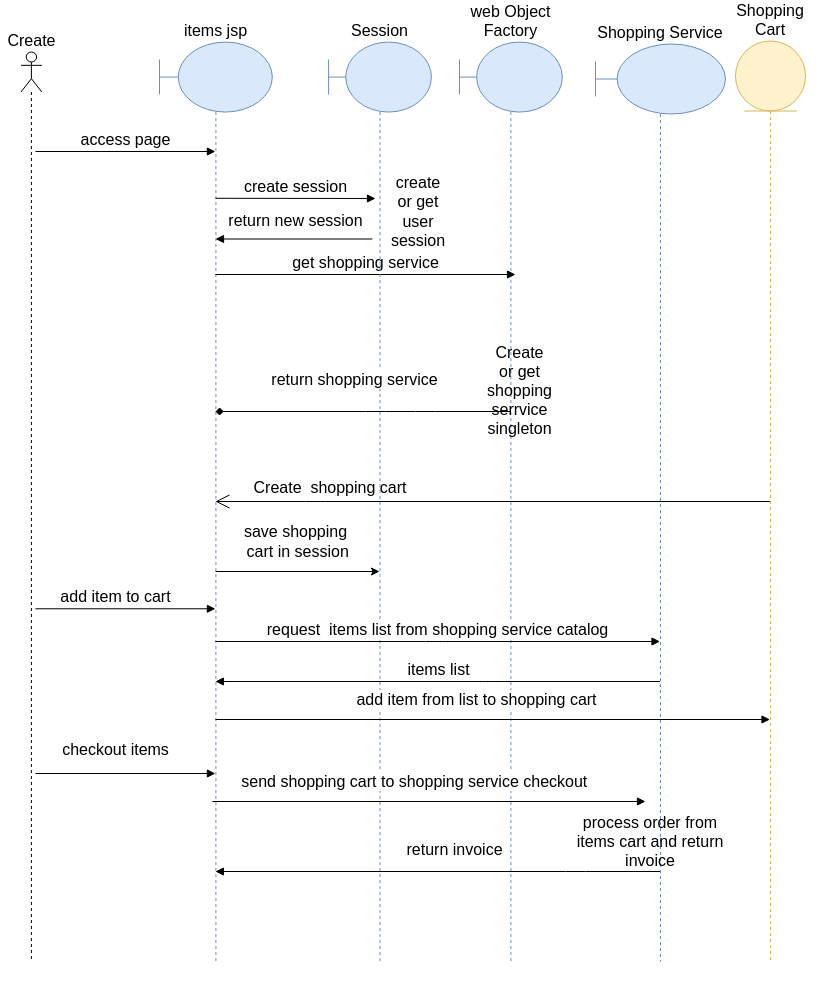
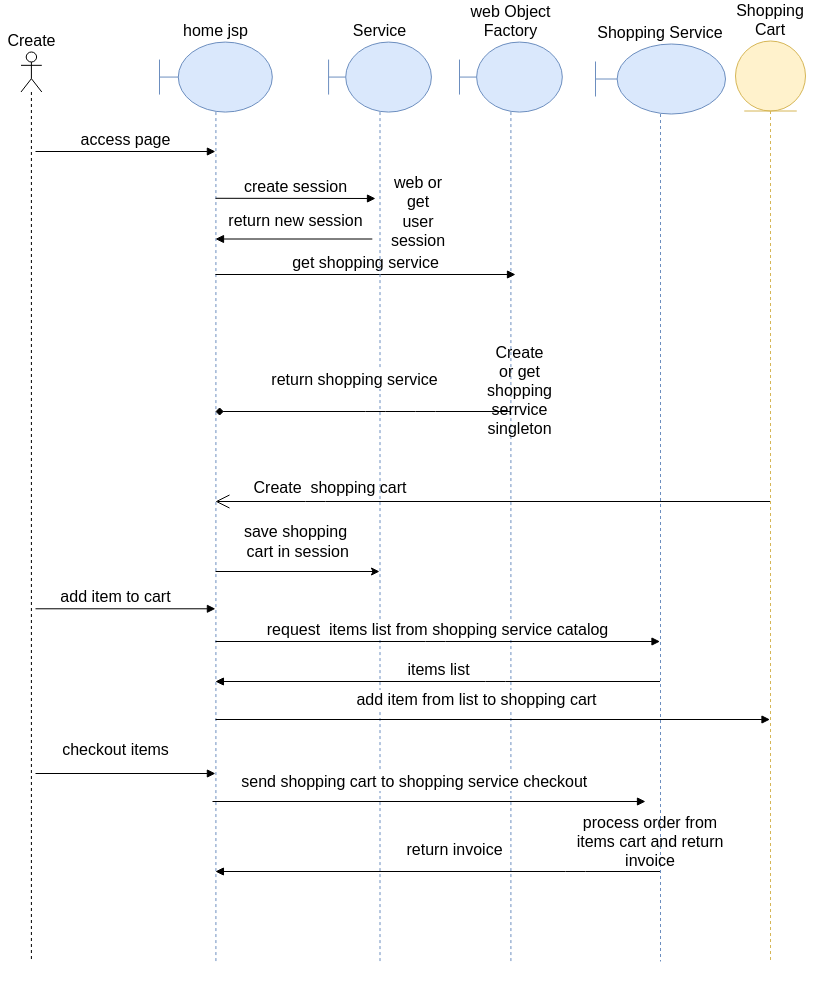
node "items jsp": label "items jsp" -> "home jsp"
node "Session": label "Session" -> "Service"
node "create or get user session": label "create or get user session" -> "web or get user session"
